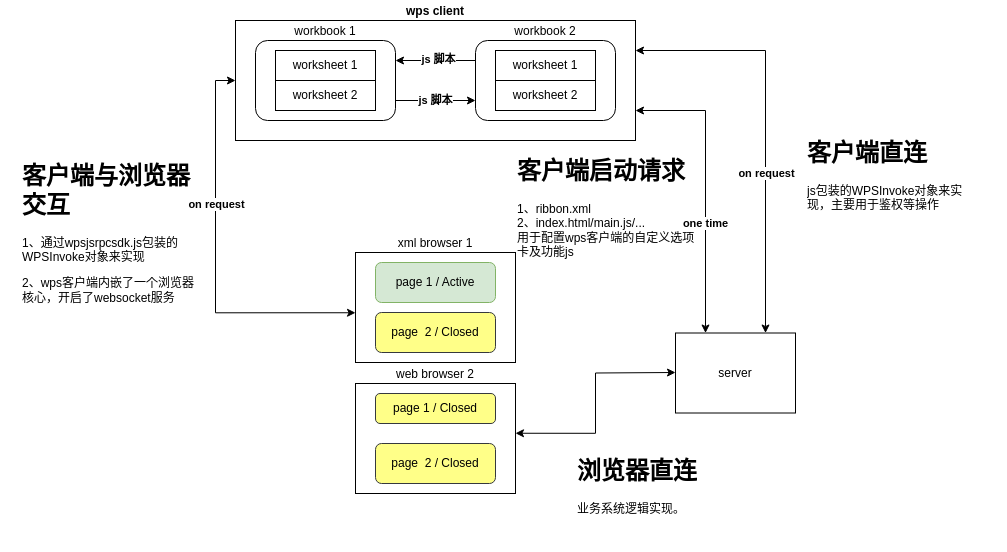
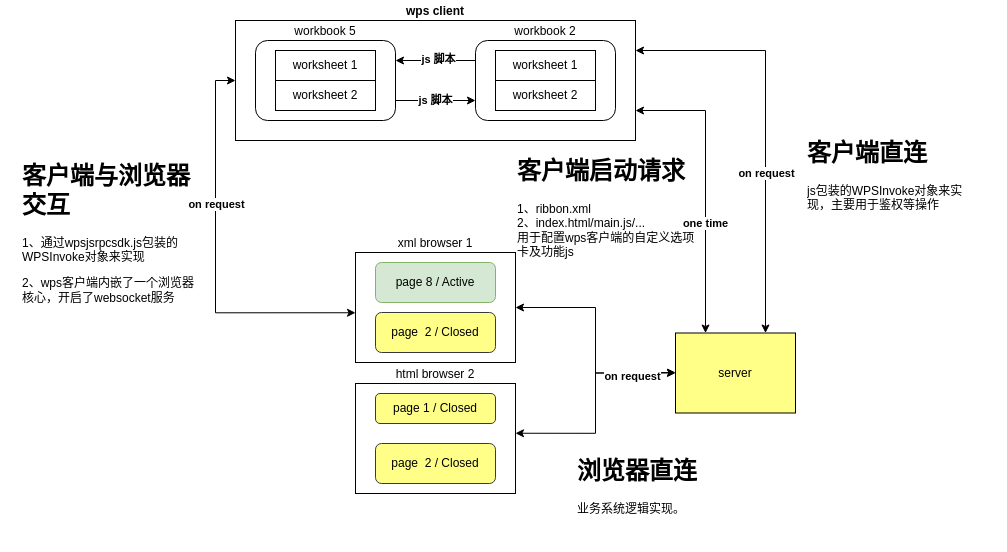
node "workbook 1": label "workbook 1" -> "workbook 5"
node "page 1 / Active": label "page 1 / Active" -> "page 8 / Active"
edge "xml browser 1" -- "server": added, label "on request"
node "web browser 2": label "web browser 2" -> "html browser 2"
node "server": fillcolor #ffffff -> #ffff88
